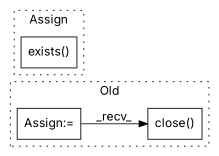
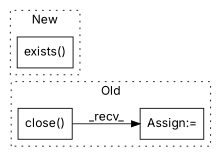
cluster "Assign": label "Assign" -> "New"
edge "Assign:=" -> "close()": reversed
